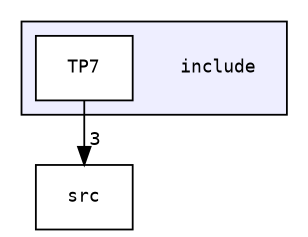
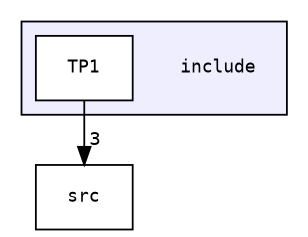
node "TP7": label "TP7" -> "TP1"
